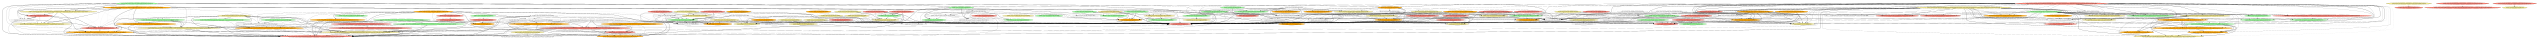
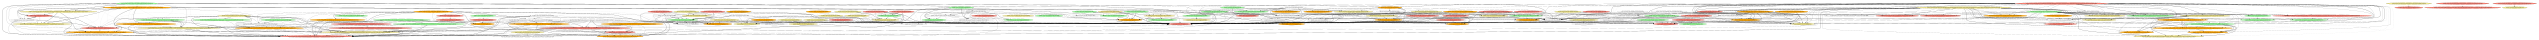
node "org.apache.commons.math3.util$FastMath#abs(int)": fillcolor khaki -> orange
